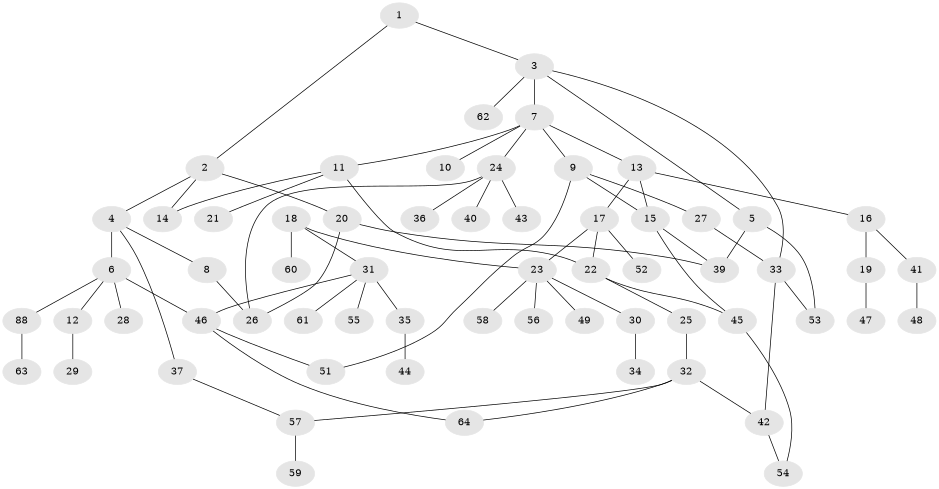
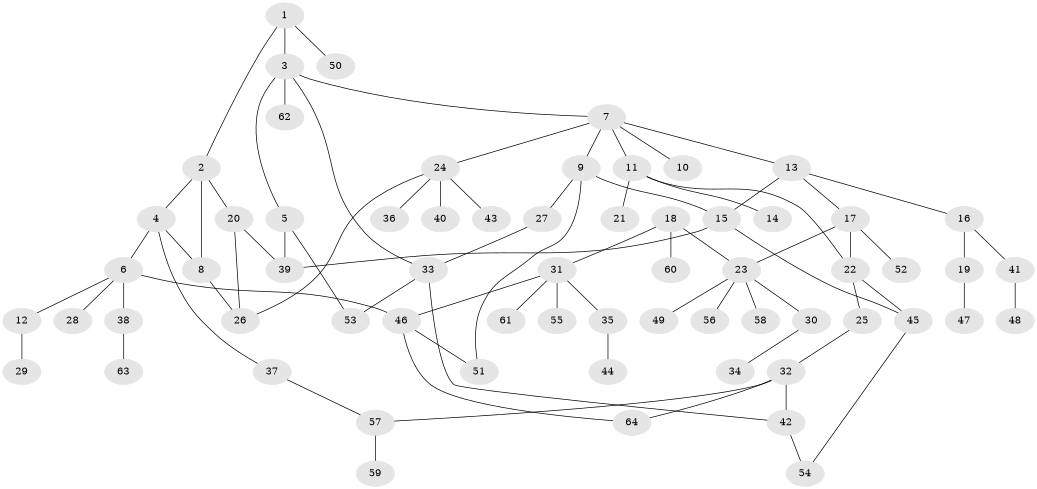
node "50": added
edge "2" -- "14": now "2" -- "8"
node "88": label "88" -> "38"
